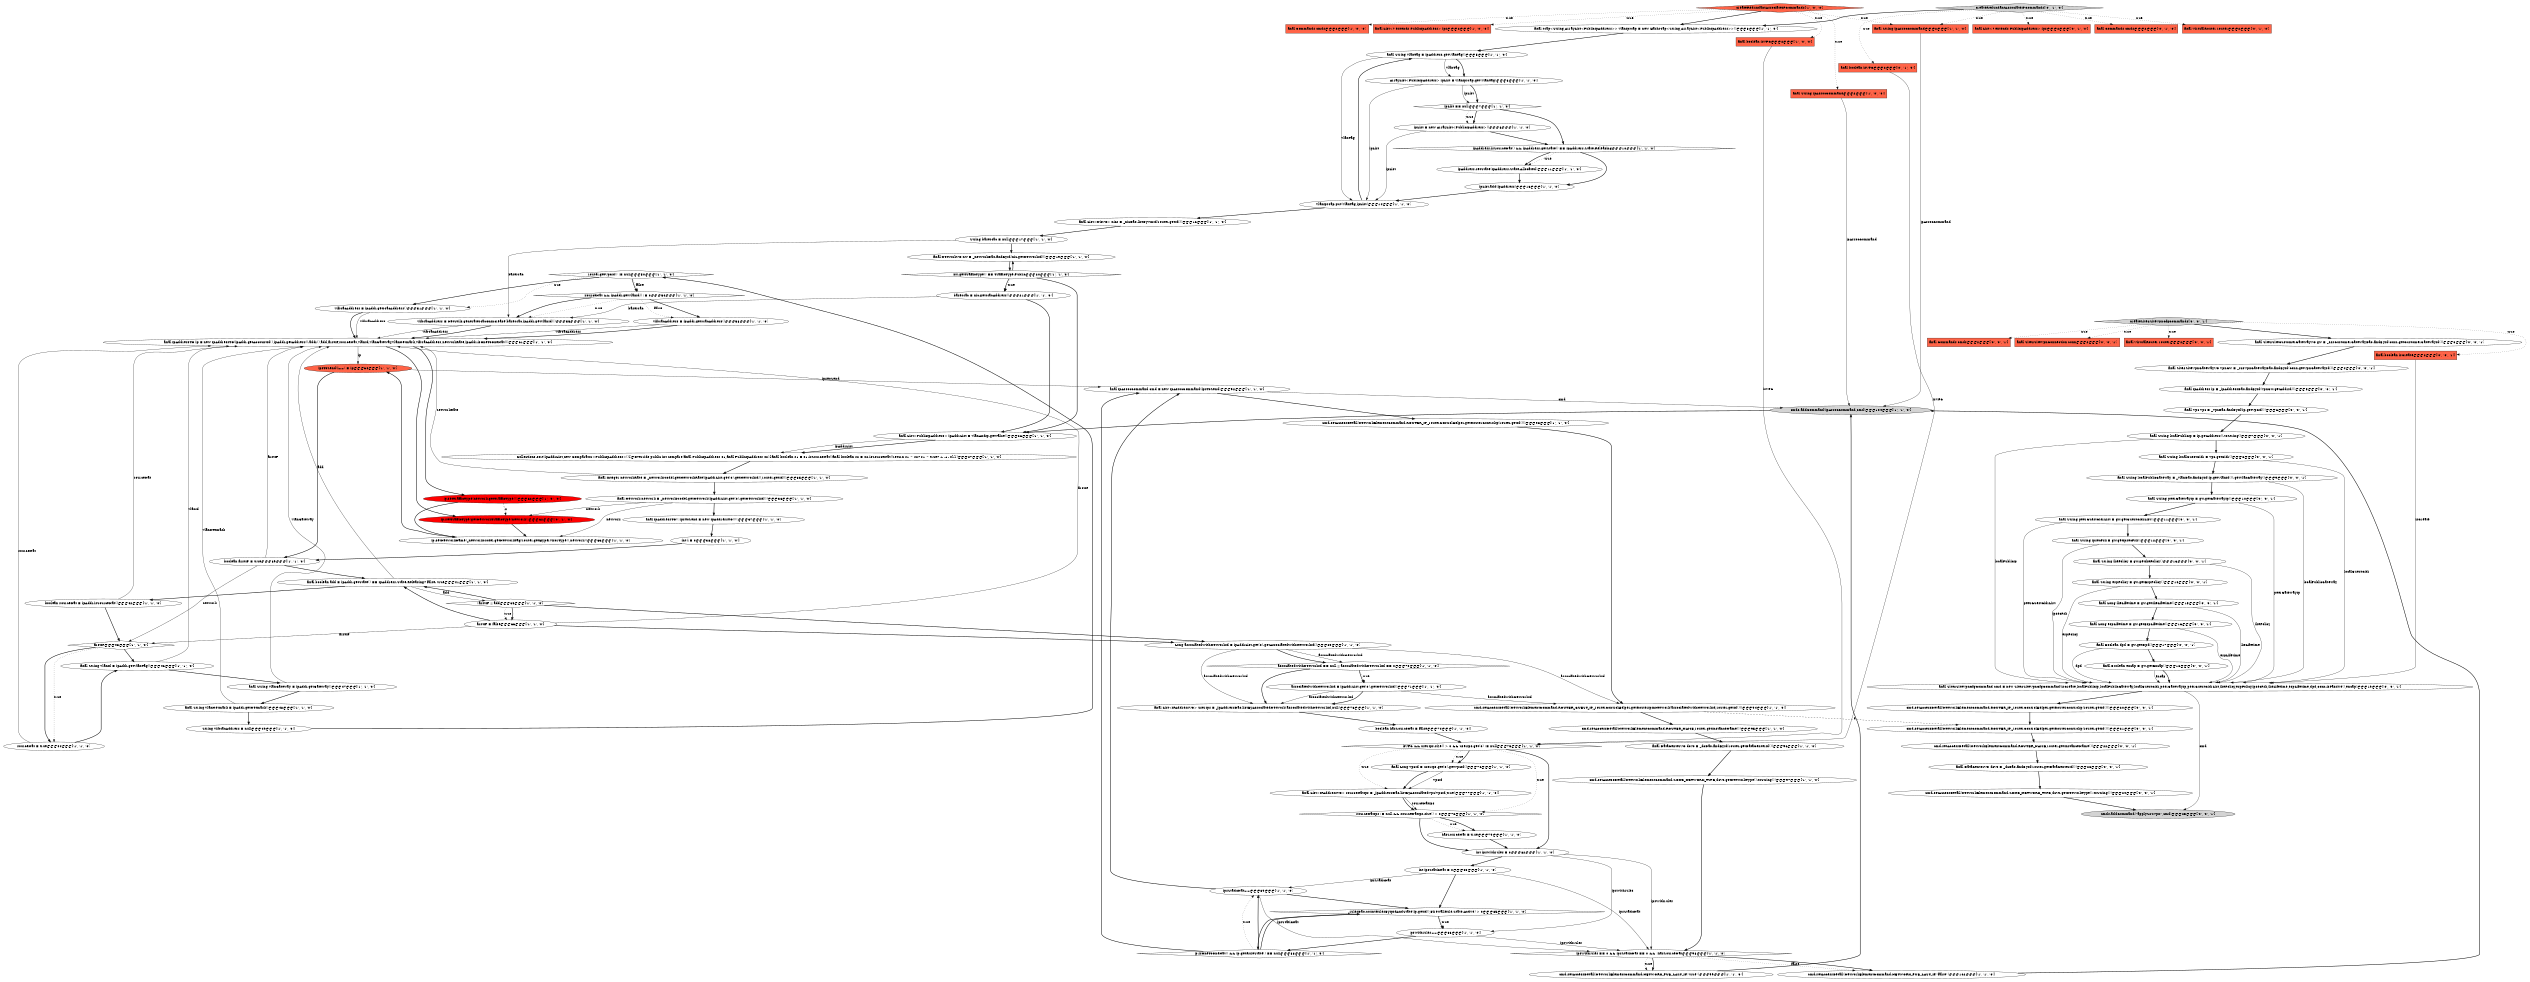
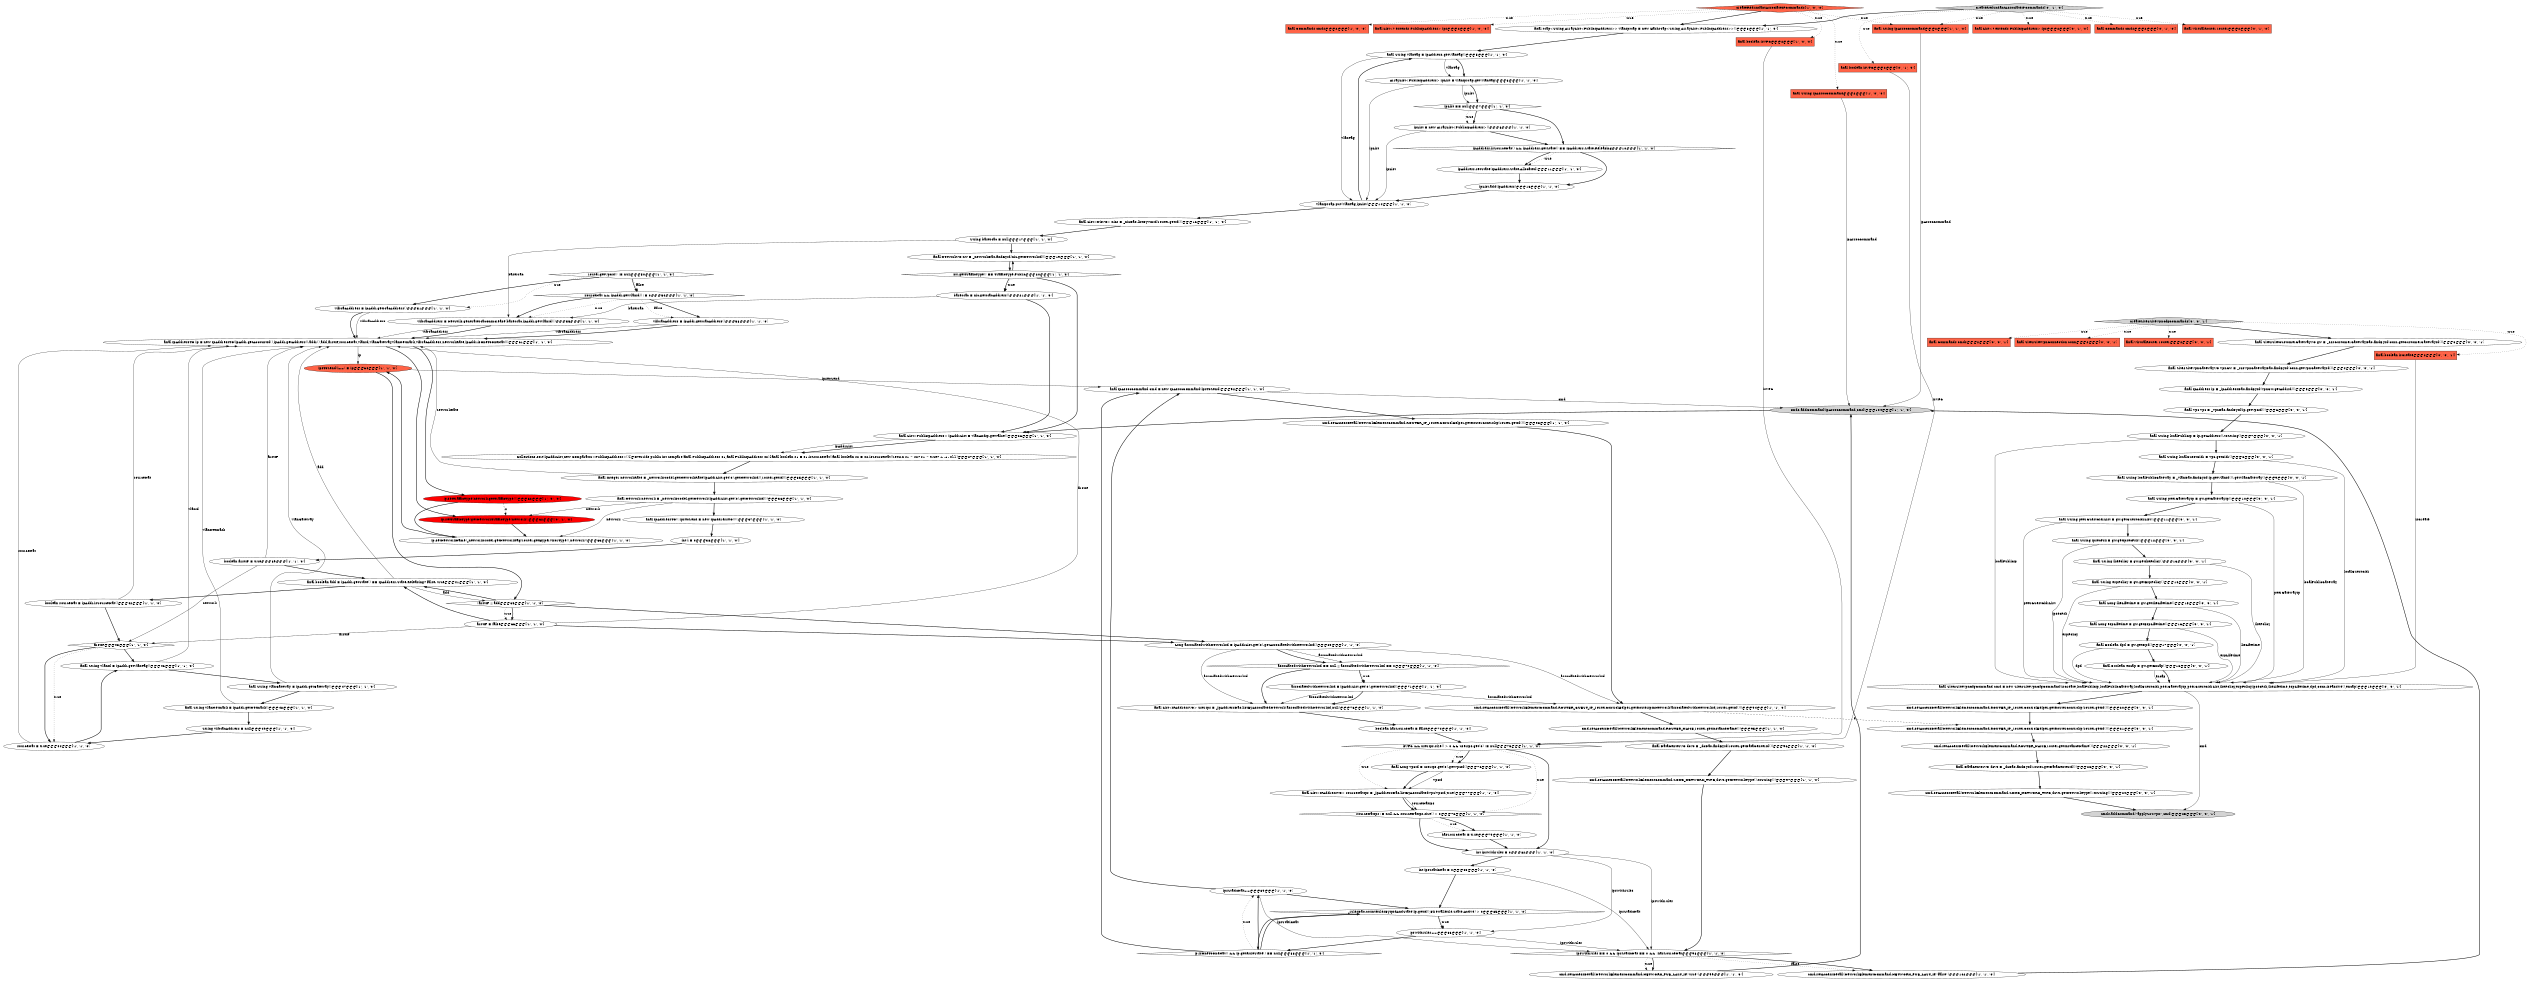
edge "ipsToSend(i++( = ip@@@64@@@['1', '1', '0']" -> "boolean firstIP = true@@@39@@@['1', '1', '0']": now "ipsToSend(i++( = ip@@@64@@@['1', '1', '0']" -> "!firstIP || add@@@65@@@['1', '1', '0']"
edge "String vifMacAddress = null@@@49@@@['1', '1', '0']" -> "router.getVpcId() != null@@@50@@@['1', '1', '0']": now "String vifMacAddress = null@@@49@@@['1', '1', '0']" -> "sourceNat = true@@@44@@@['1', '1', '0']"
edge "int ipsStaticNat = 0@@@83@@@['1', '1', '0']" -> "ipsStaticNat++@@@89@@@['1', '1', '0']": removed, label "ipsStaticNat"
